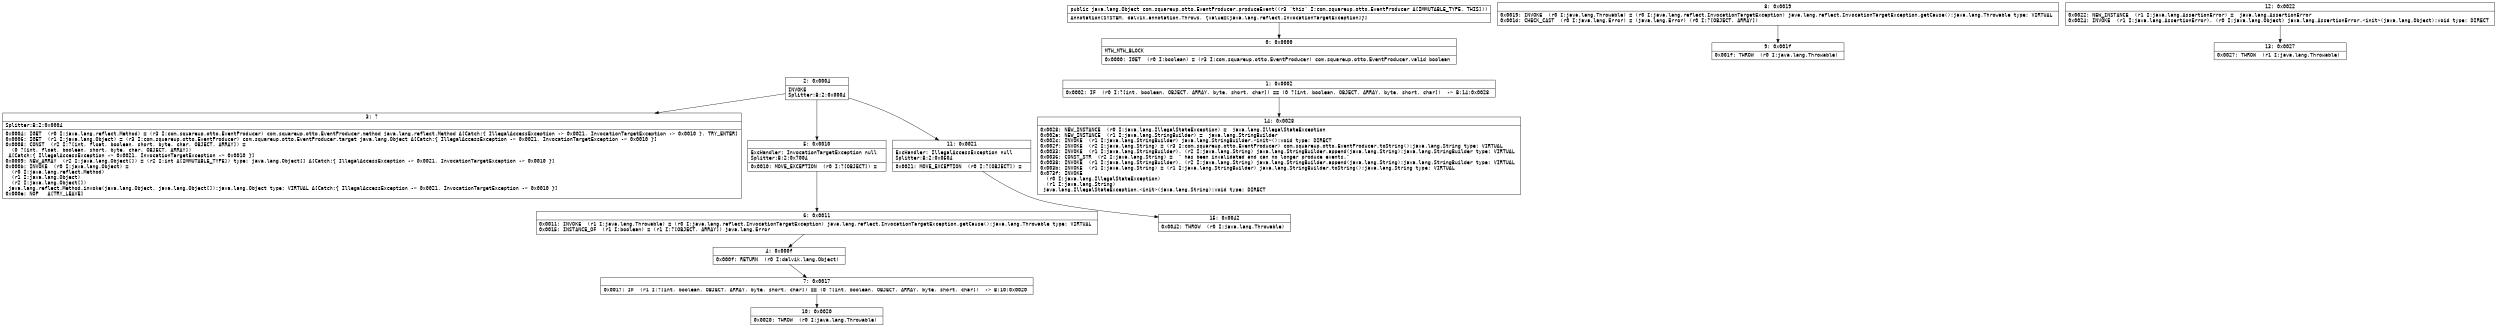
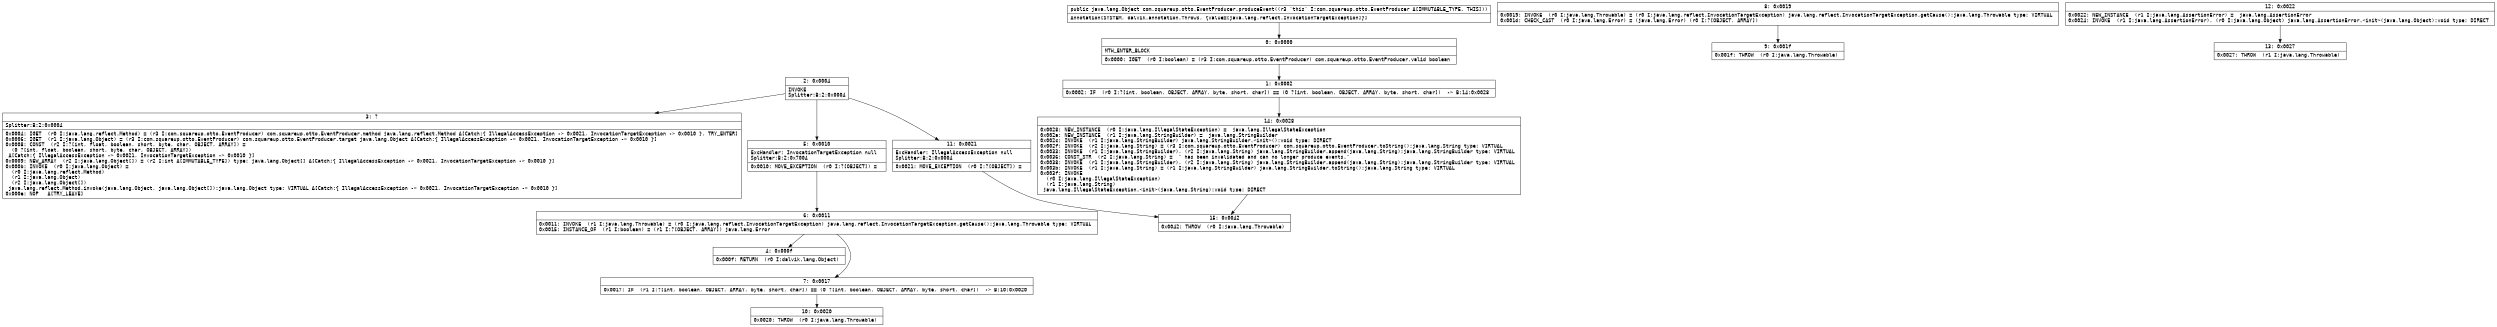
node "0: 0x0000": text "MTH_MTH_BLOCK" -> "MTH_ENTER_BLOCK"
edge "0: 0x0000" -> "1: 0x0002": added
node "11: 0x0021": text "Splitter:B:2:0x0504" -> "Splitter:B:2:0x0004"
node "14: 0x0028": text "0x073f: INVOKE" -> "0x003f: INVOKE"
edge "14: 0x0028" -> "15: 0x0042": added
edge "4: 0x000f" -> "7: 0x0017": now "6: 0x0011" -> "7: 0x0017"
